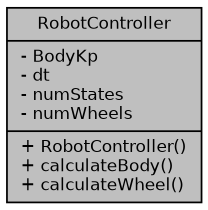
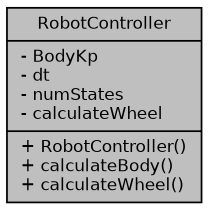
node "RobotController": text "- numWheels" -> "- calculateWheel"
